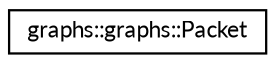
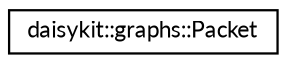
node "graphs::graphs::Packet": label "graphs::graphs::Packet" -> "daisykit::graphs::Packet"
